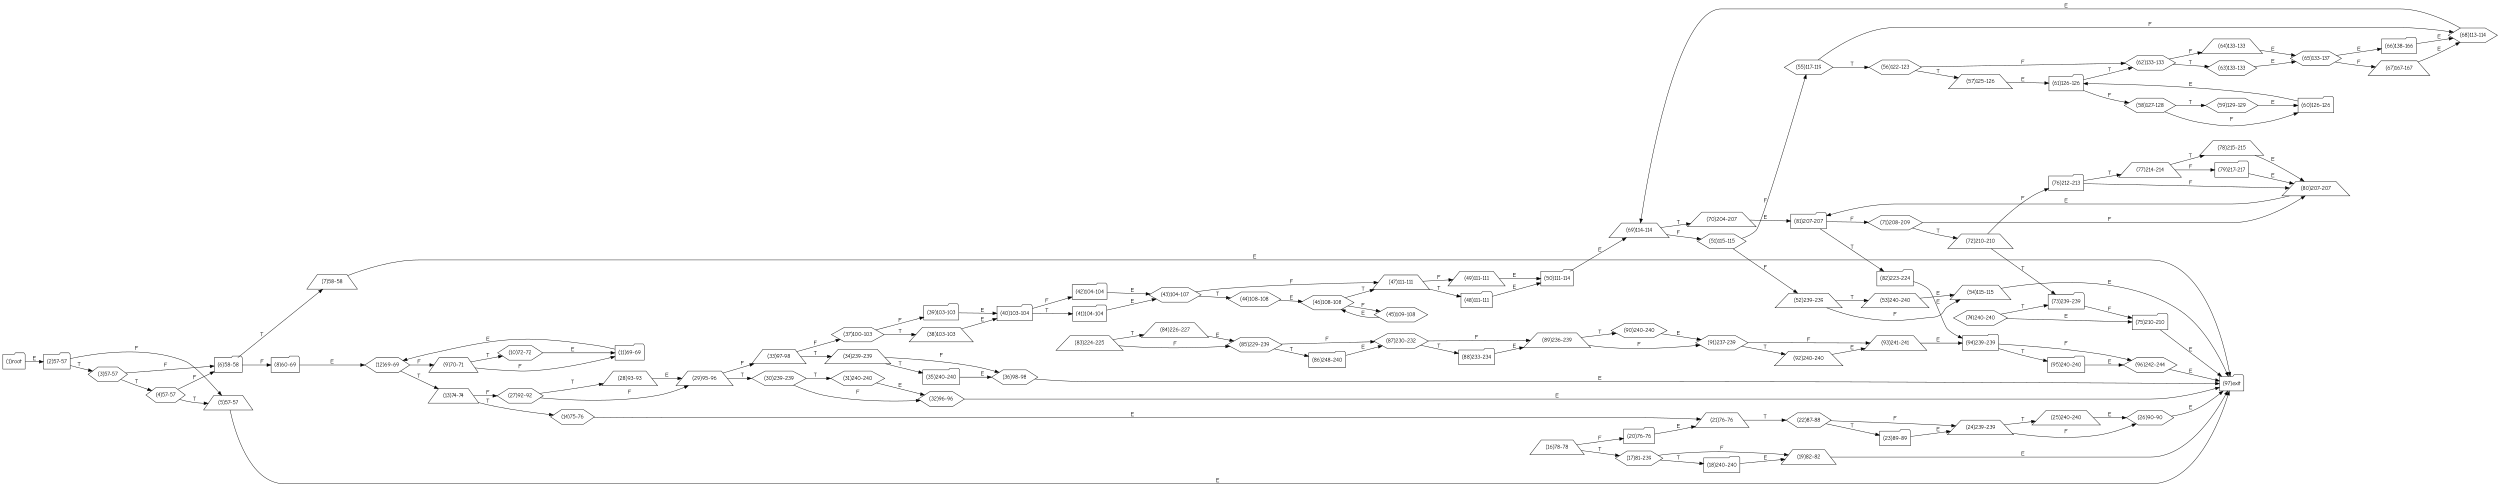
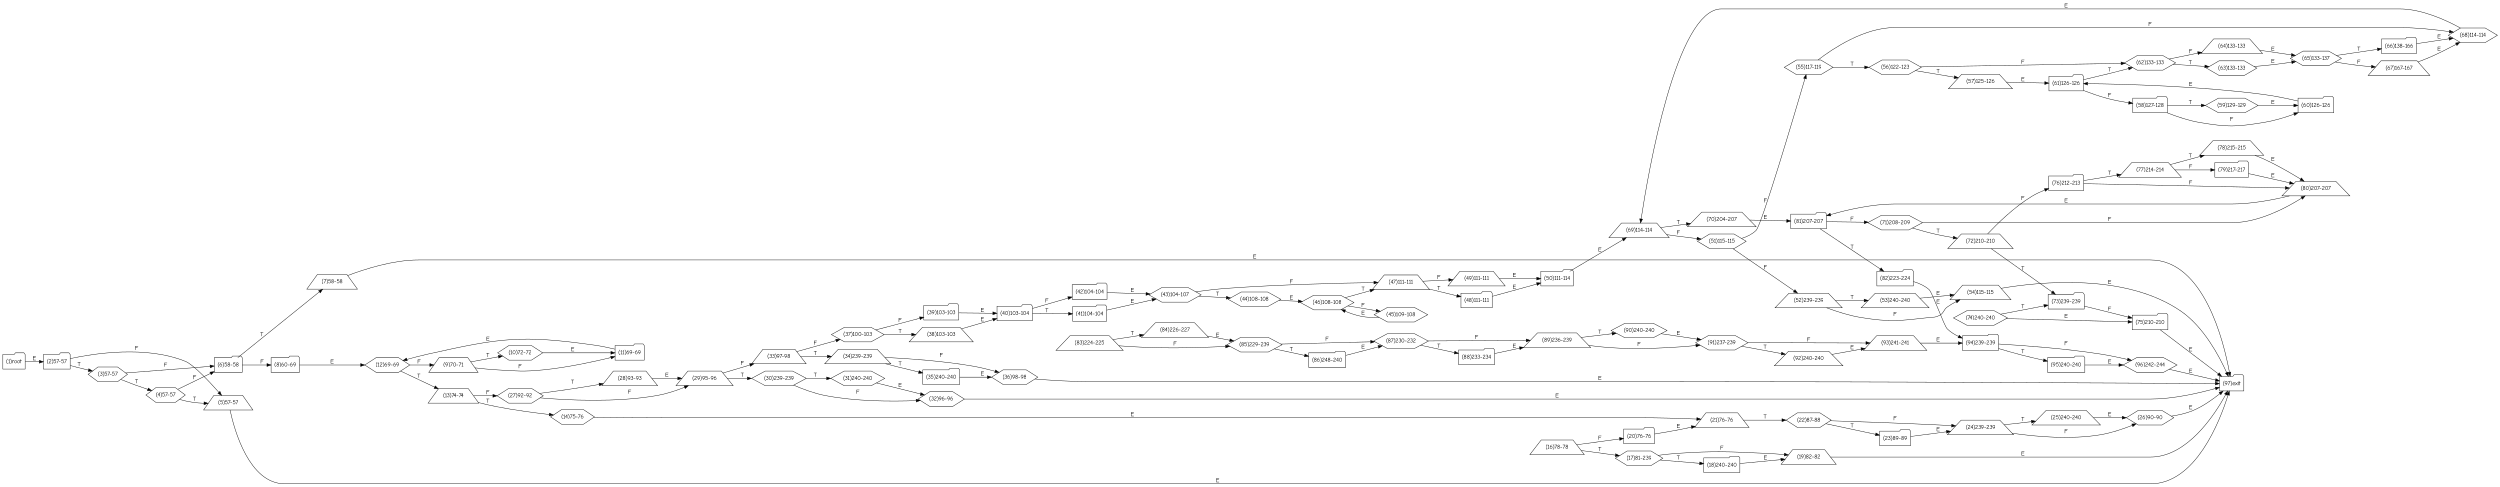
node "(68)113-114": label "(68)113-114" -> "(68)114-114"
edge "(65)133-137" -> "(66)138-166": label "E" -> "T"
node "(58)127-128": shape hexagon -> folder
